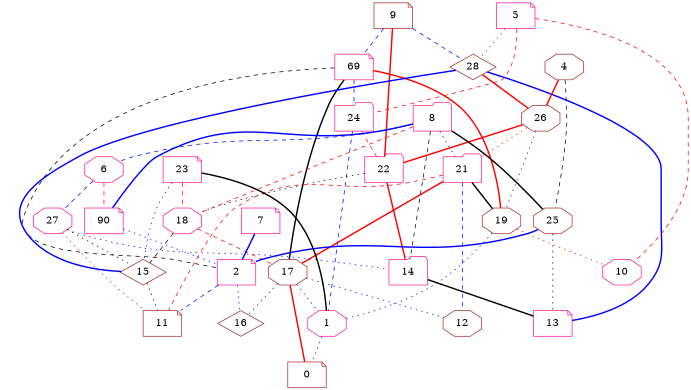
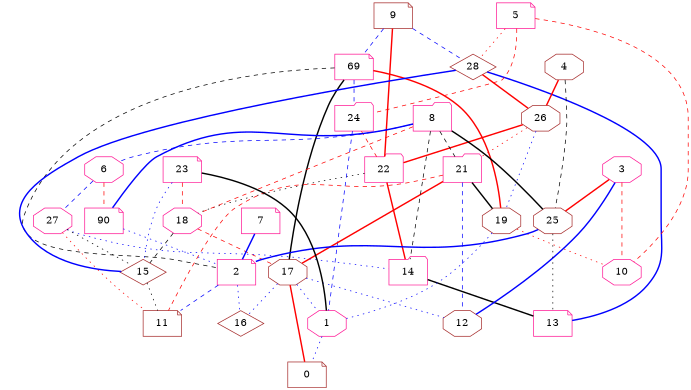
edge "8" -- "21": style dotted -> dashed
node "3": added
